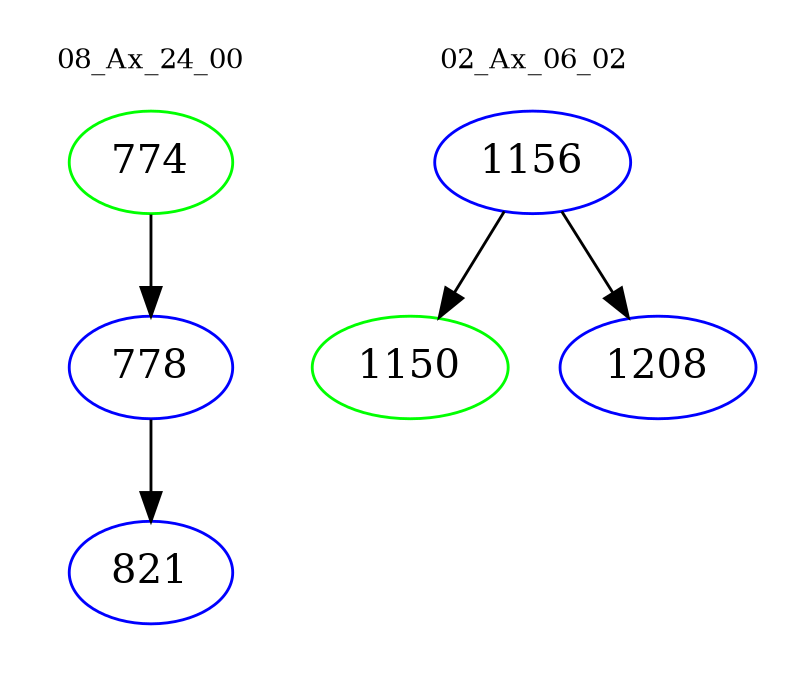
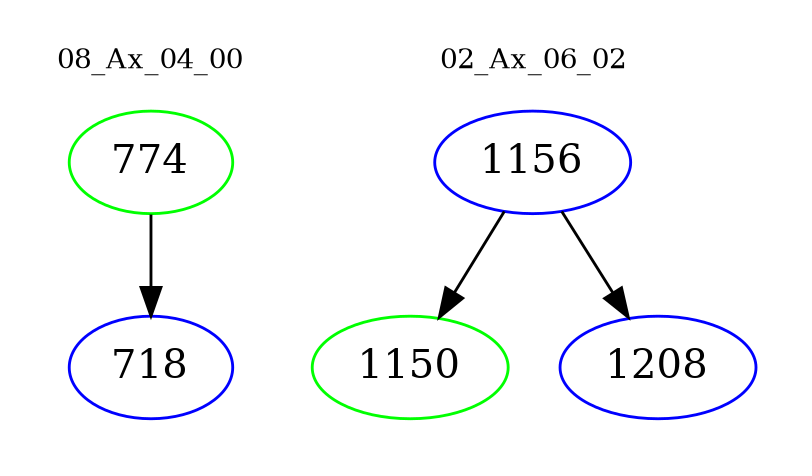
cluster "08_Ax_24_00": label "08_Ax_24_00" -> "08_Ax_04_00"
node "778": label "778" -> "718"
node "821": removed
